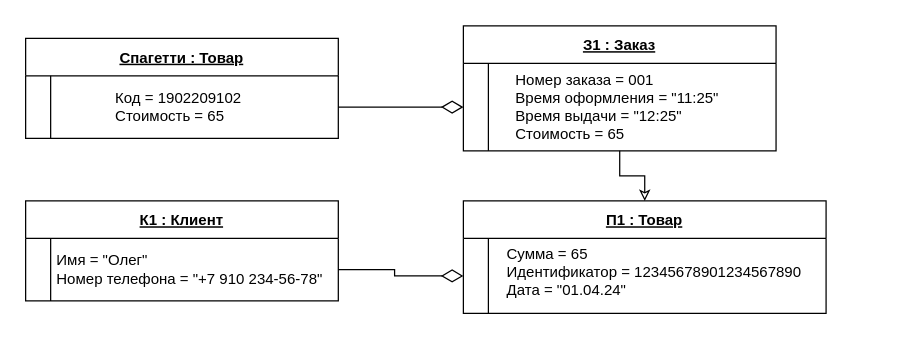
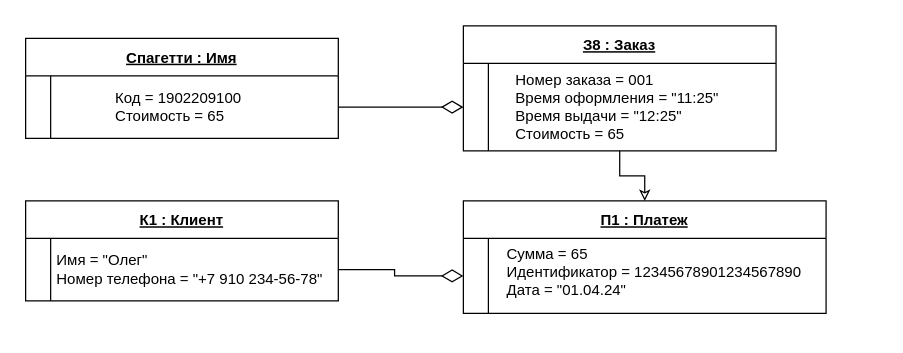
node "З1 : Заказ": label "З1 : Заказ" -> "З8 : Заказ"
node "Спагетти : Товар": label "Спагетти : Товар" -> "Спагетти : Имя"
node "Код = 1902209102 Стоимость = 65": label "Код = 1902209102 Стоимость = 65" -> "Код = 1902209100 Стоимость = 65"
node "П1 : Товар": label "П1 : Товар" -> "П1 : Платеж"
